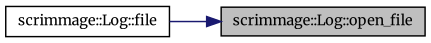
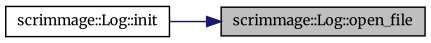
node "scrimmage::Log::file": label "scrimmage::Log::file" -> "scrimmage::Log::init"
